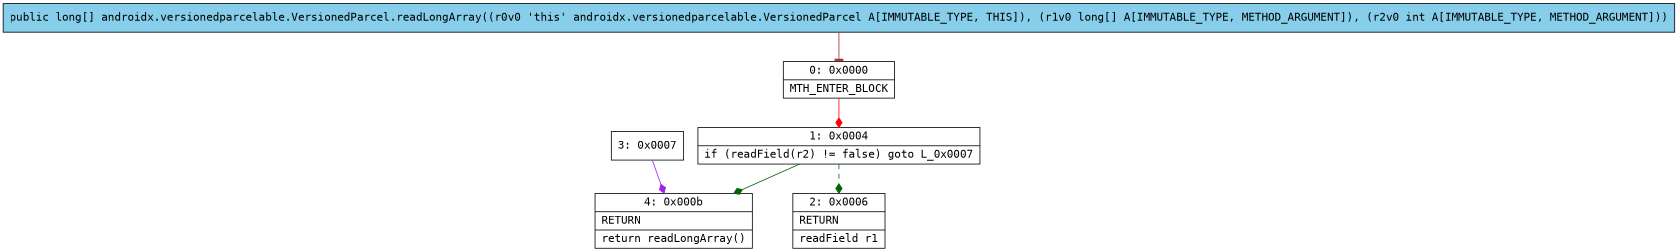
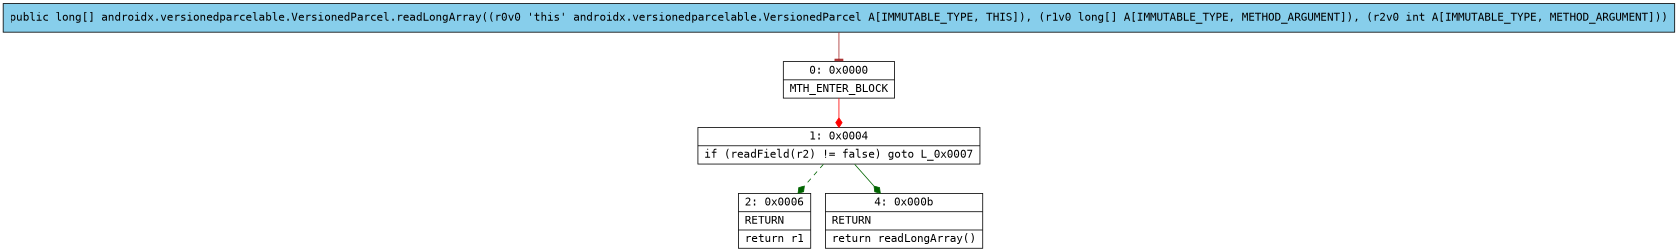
node "3: 0x0007": removed
node "2: 0x0006": text "readField r1" -> "return r1"
